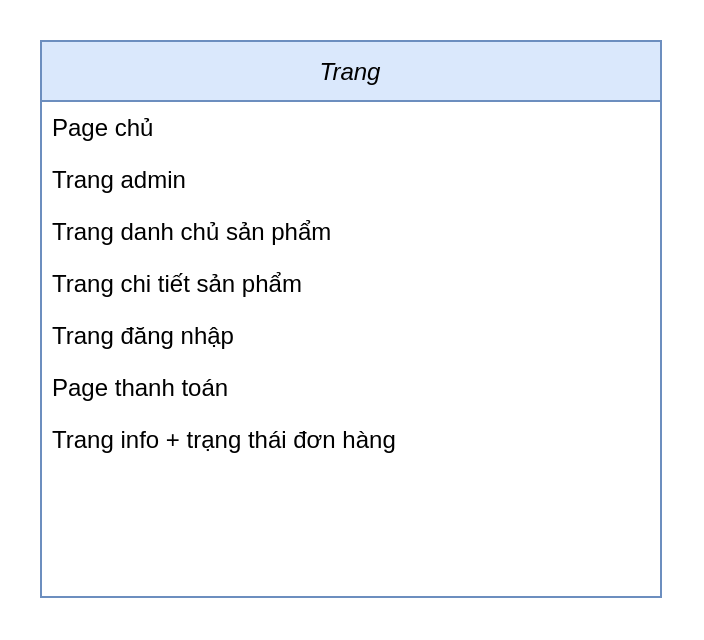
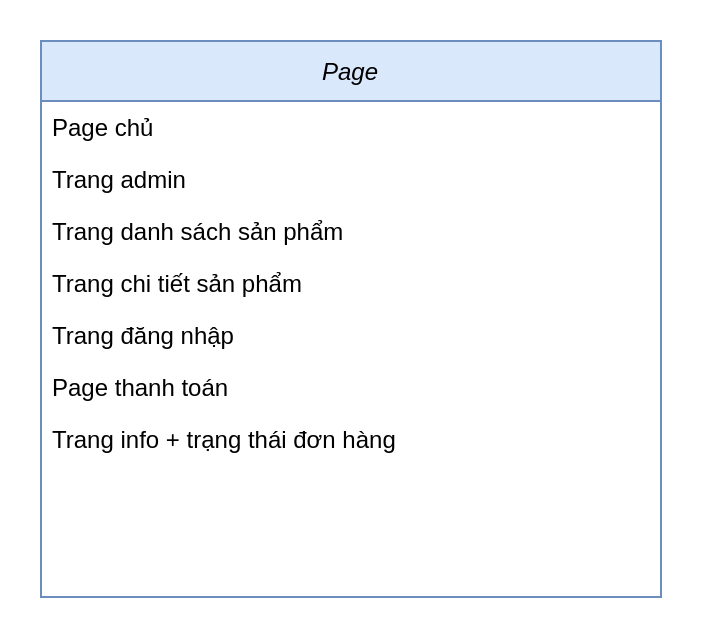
node "Trang": label "Trang" -> "Page"
node "Trang danh chủ sản phẩm": label "Trang danh chủ sản phẩm" -> "Trang danh sách sản phẩm"
